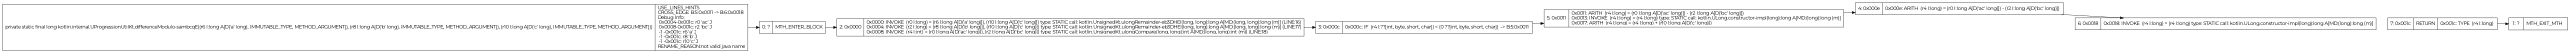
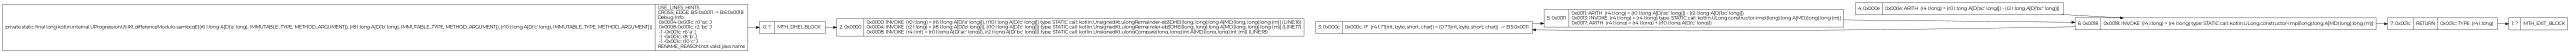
edge "5: 0x0011" -> "4: 0x000e": now "5: 0x0011" -> "6: 0x0018"
edge "6: 0x0018" -> "7: 0x001c": added
node "1: ?": text "MTH_EXIT_MTH" -> "MTH_EXIT_BLOCK"
node "0: ?": text "MTH_ENTER_BLOCK" -> "MTH_DHEI_BLOCK"
edge "2: 0x0000" -> "3: 0x000c": now "6: 0x0018" -> "3: 0x000c"
